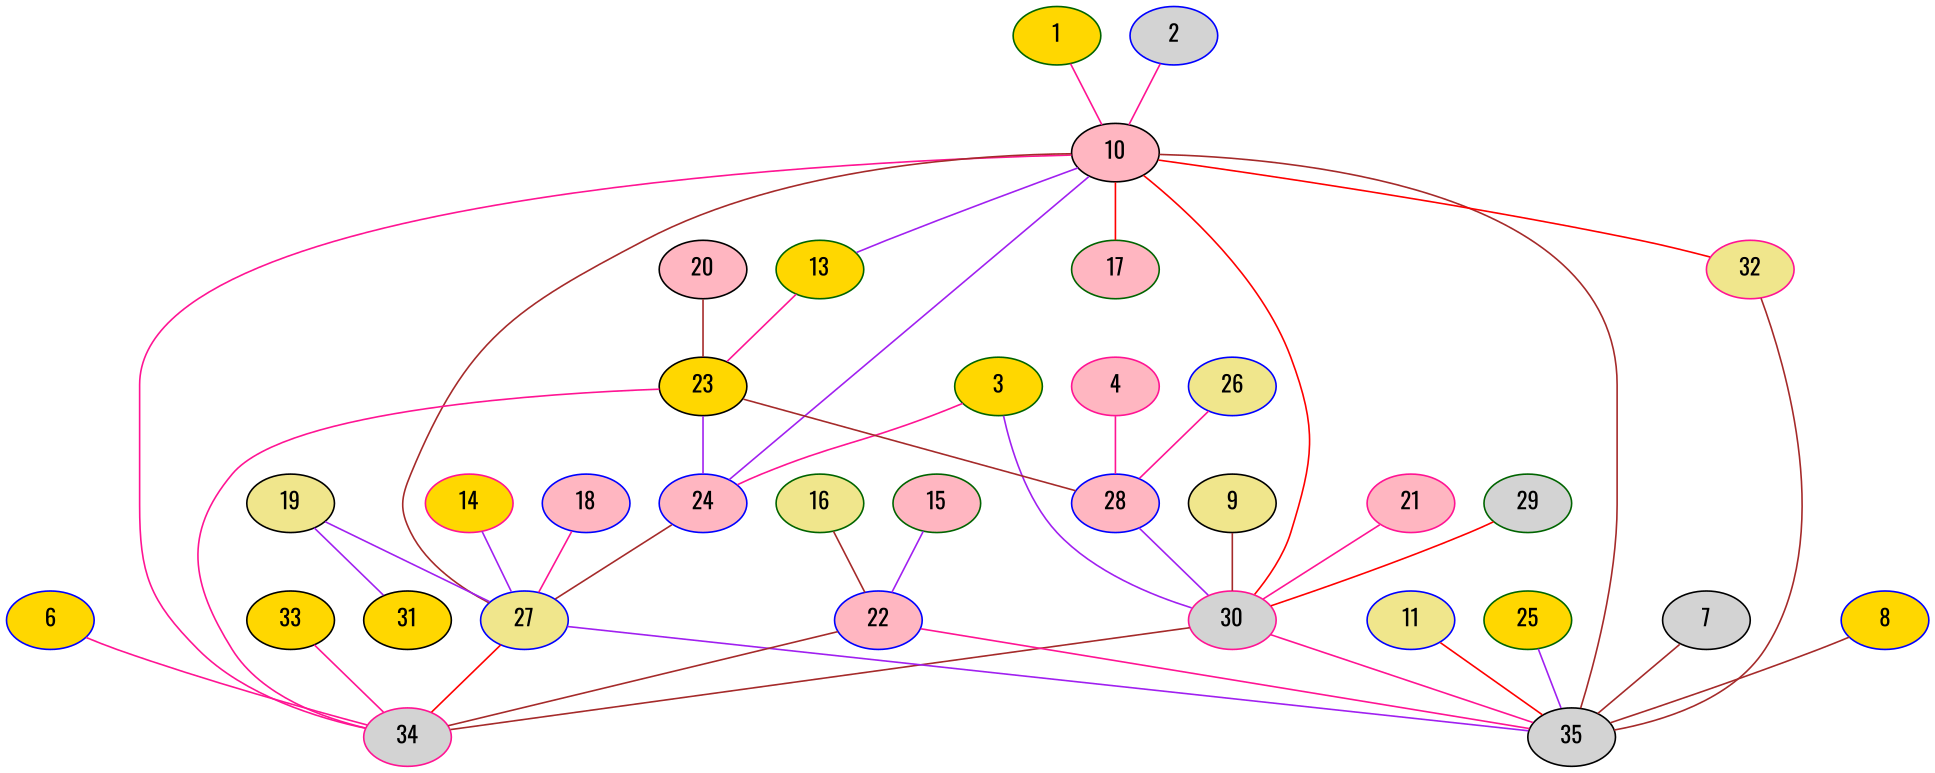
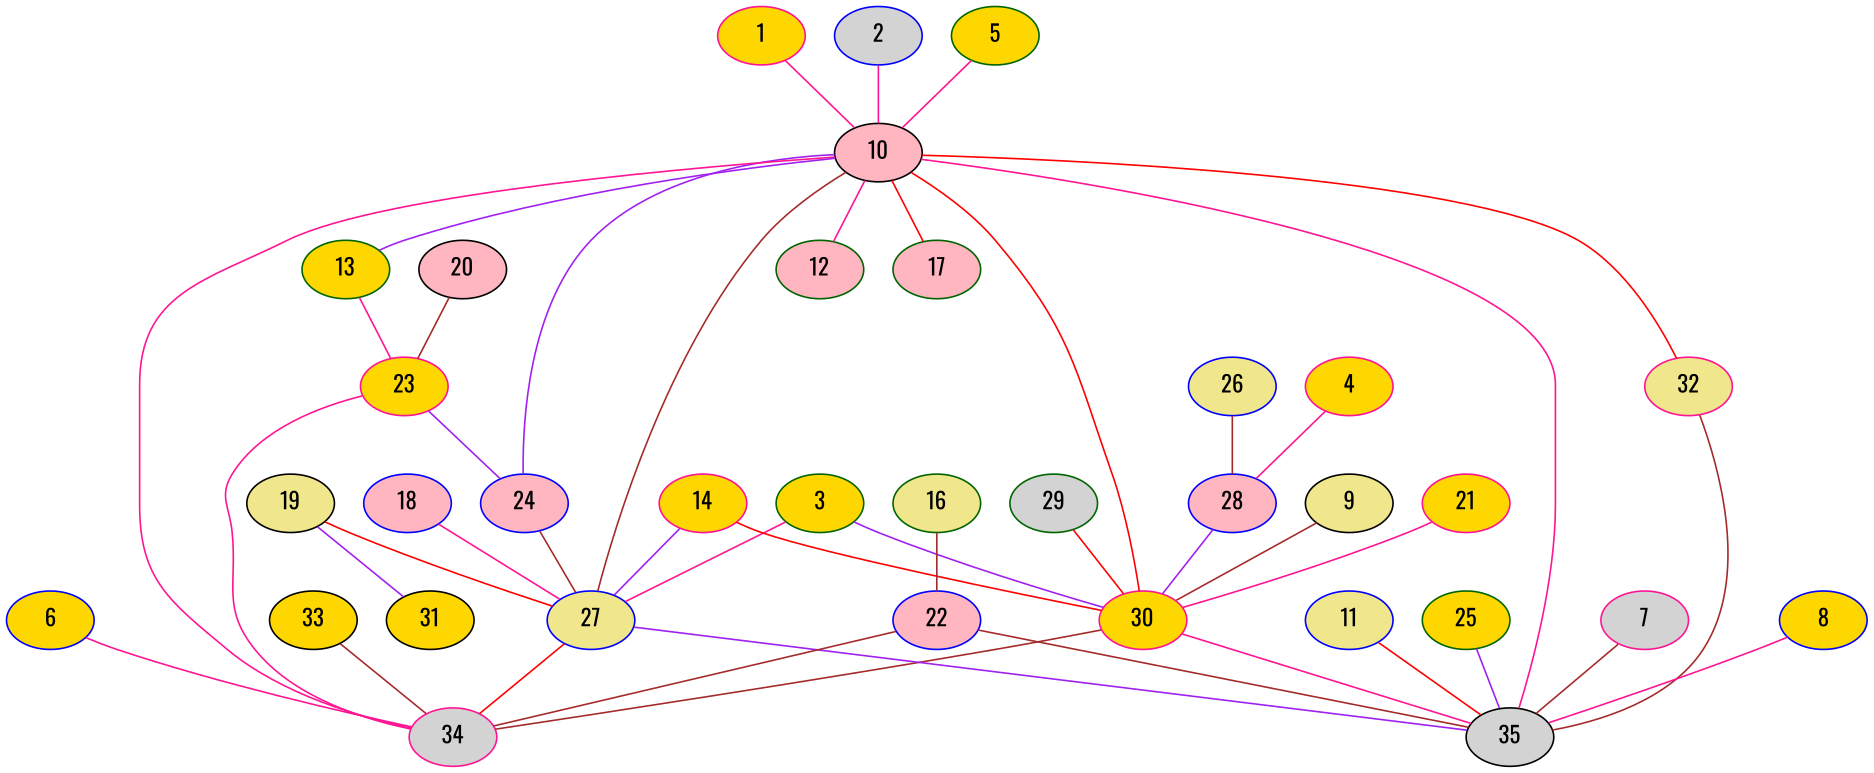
node "5": added
node "1": color darkgreen -> deeppink
node "12": added
edge "10" -- "35": color brown -> deeppink
node "23": color black -> deeppink
node "4": fillcolor lightpink -> gold
edge "3" -- "24": now "3" -- "27"
edge "23" -- "28": removed
edge "26" -- "28": color deeppink -> brown
node "15": removed
node "21": fillcolor lightpink -> gold
edge "19" -- "27": color purple -> red
edge "14" -- "30": added
node "30": fillcolor lightgrey -> gold
node "7": color black -> deeppink
edge "8" -- "35": color brown -> deeppink
edge "33" -- "34": color deeppink -> brown
edge "22" -- "35": color deeppink -> brown
